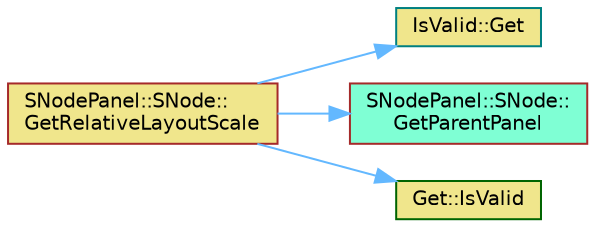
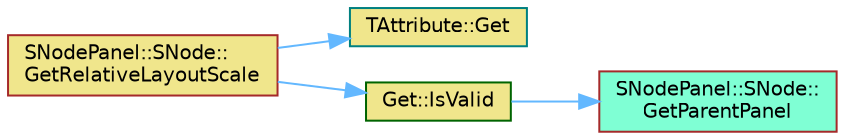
node "IsValid::Get": label "IsValid::Get" -> "TAttribute::Get"
edge "SNodePanel::SNode:: GetRelativeLayoutScale" -> "SNodePanel::SNode:: GetParentPanel": now "Get::IsValid" -> "SNodePanel::SNode:: GetParentPanel"
